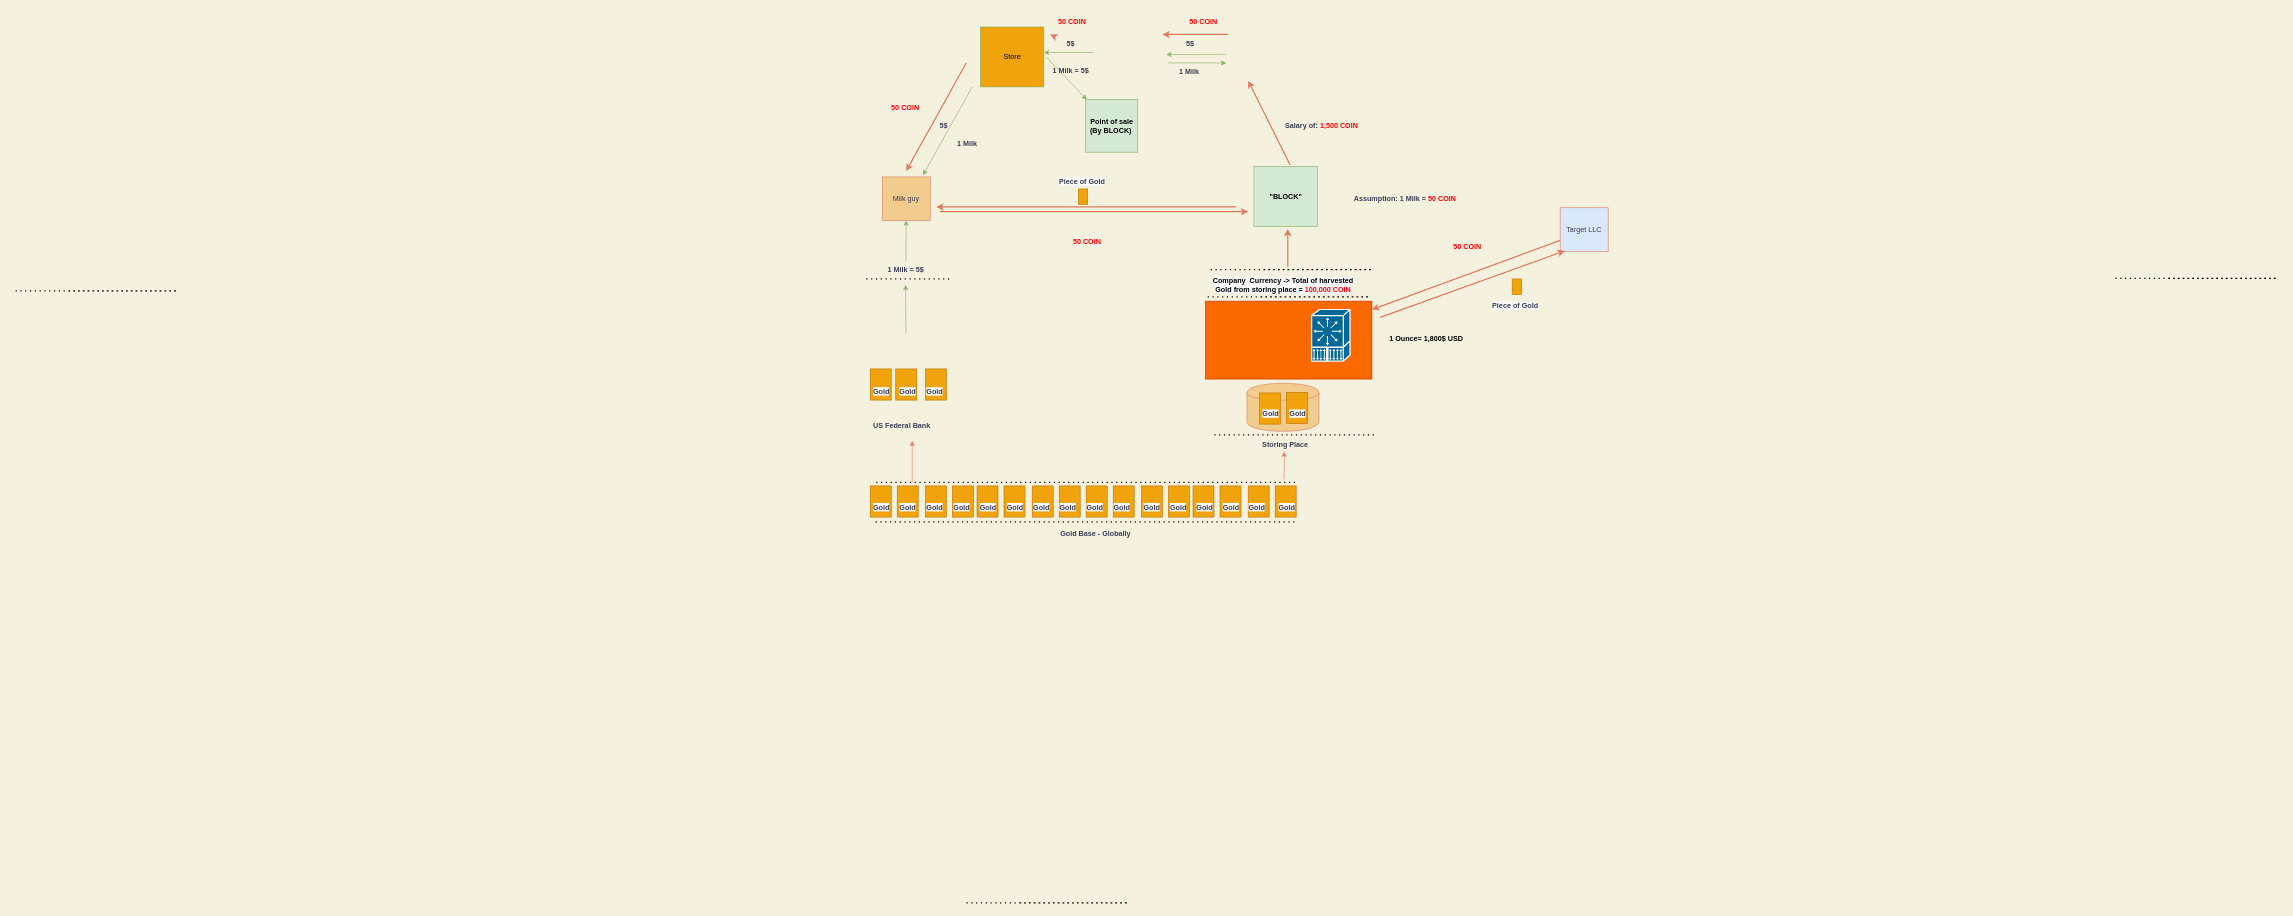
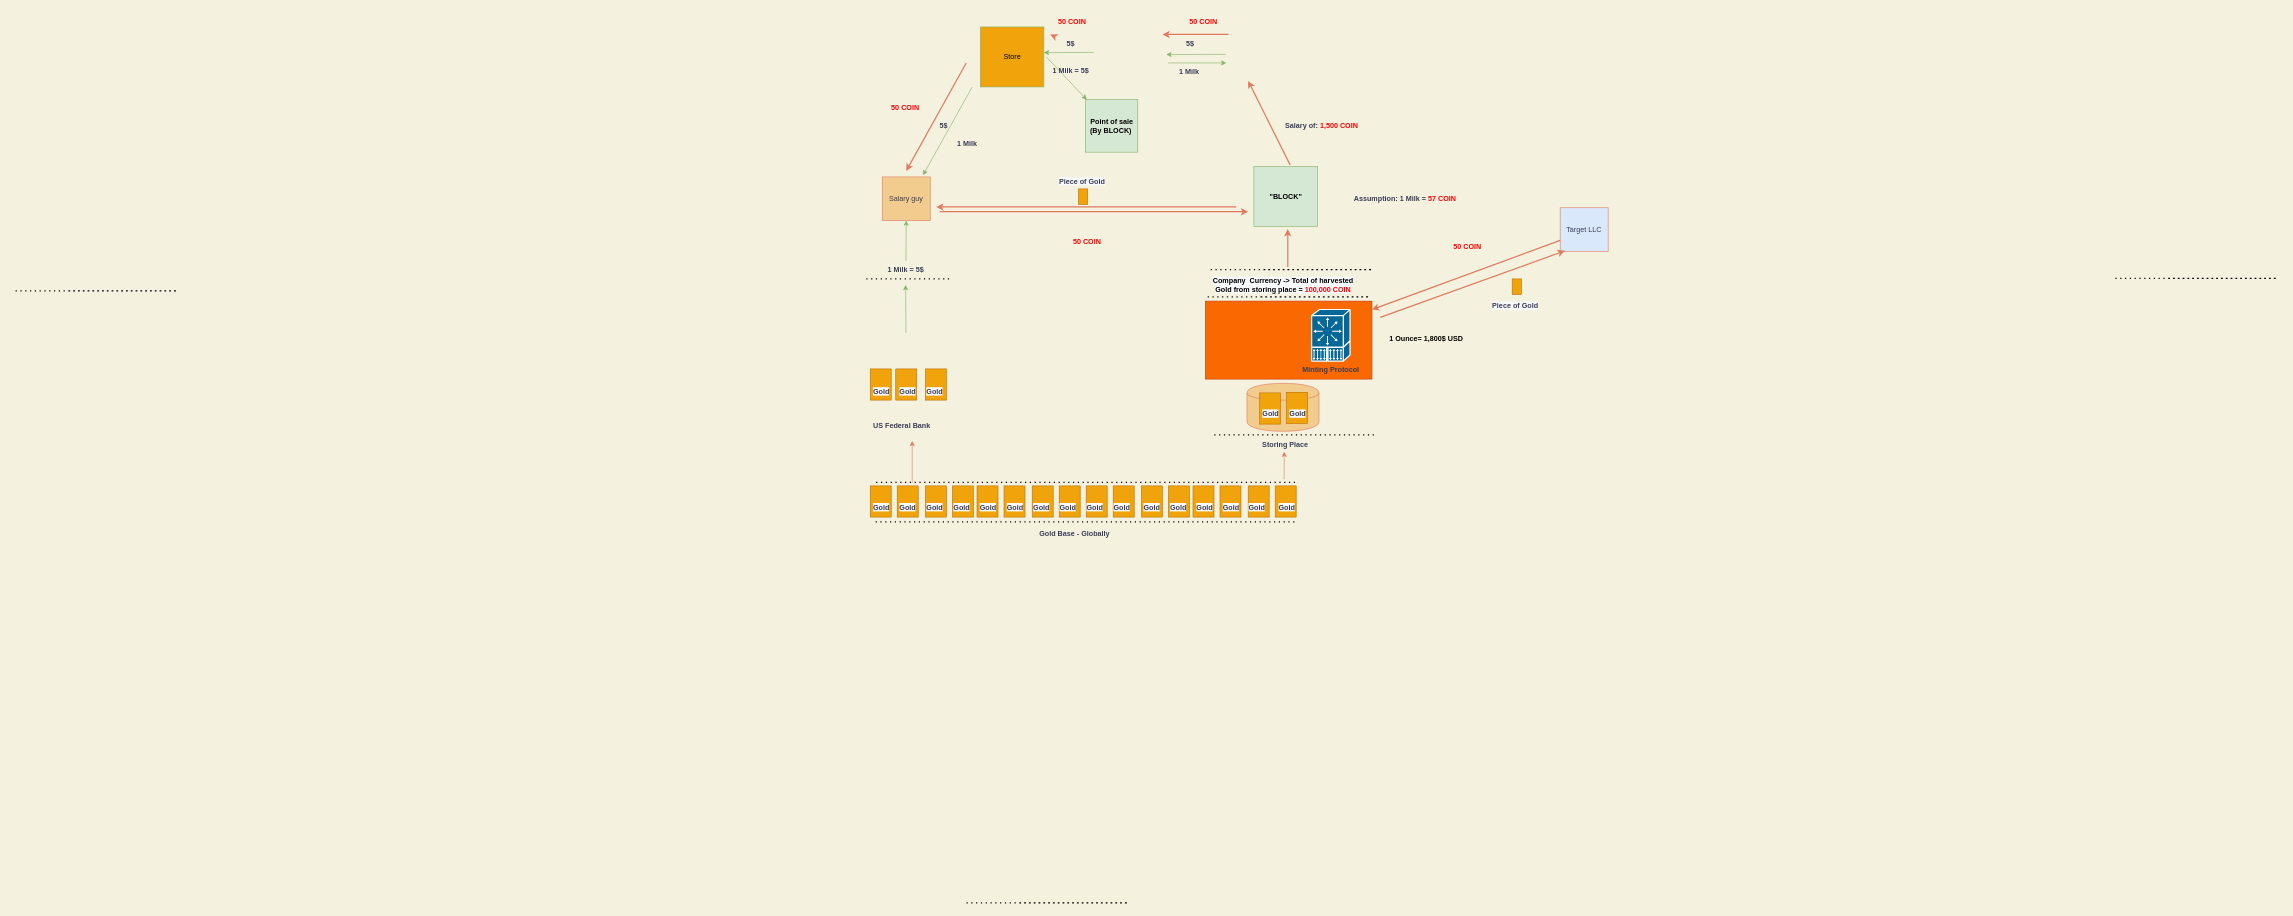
node "Milk guy": label "Milk guy" -> "Salary guy"
node "Assumption: 1 Milk = 50 COIN": label "Assumption: 1 Milk = 50 COIN" -> "Assumption: 1 Milk = 57 COIN"
node "Minting Protocol": added
node "Gold Base - Globally": moved (1097, 534) -> (1076, 534)
